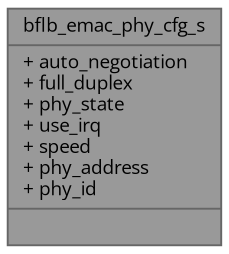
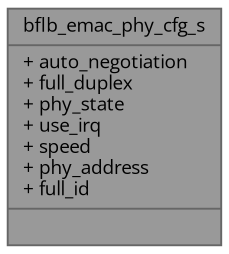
node "bflb_emac_phy_cfg_s": text "+ phy_id" -> "+ full_id"
